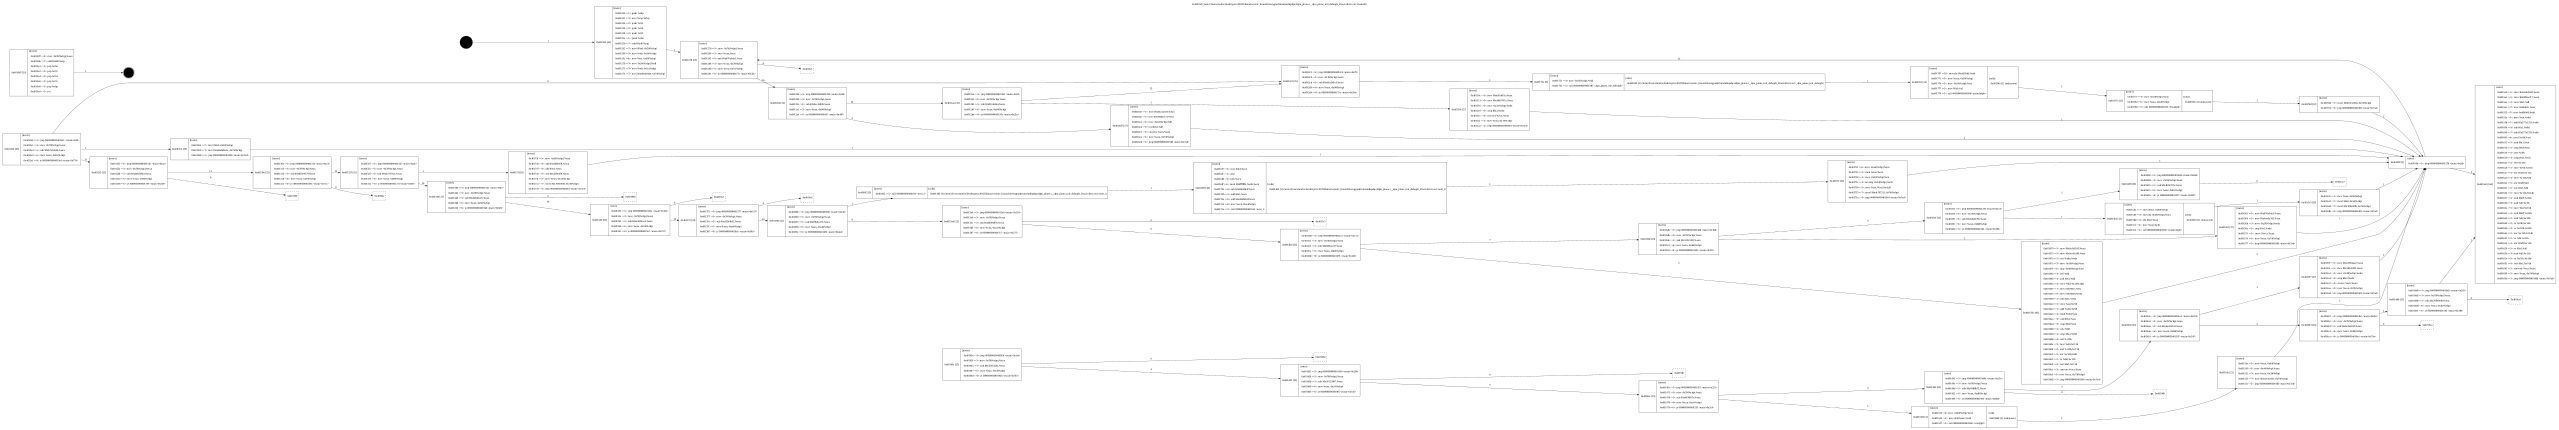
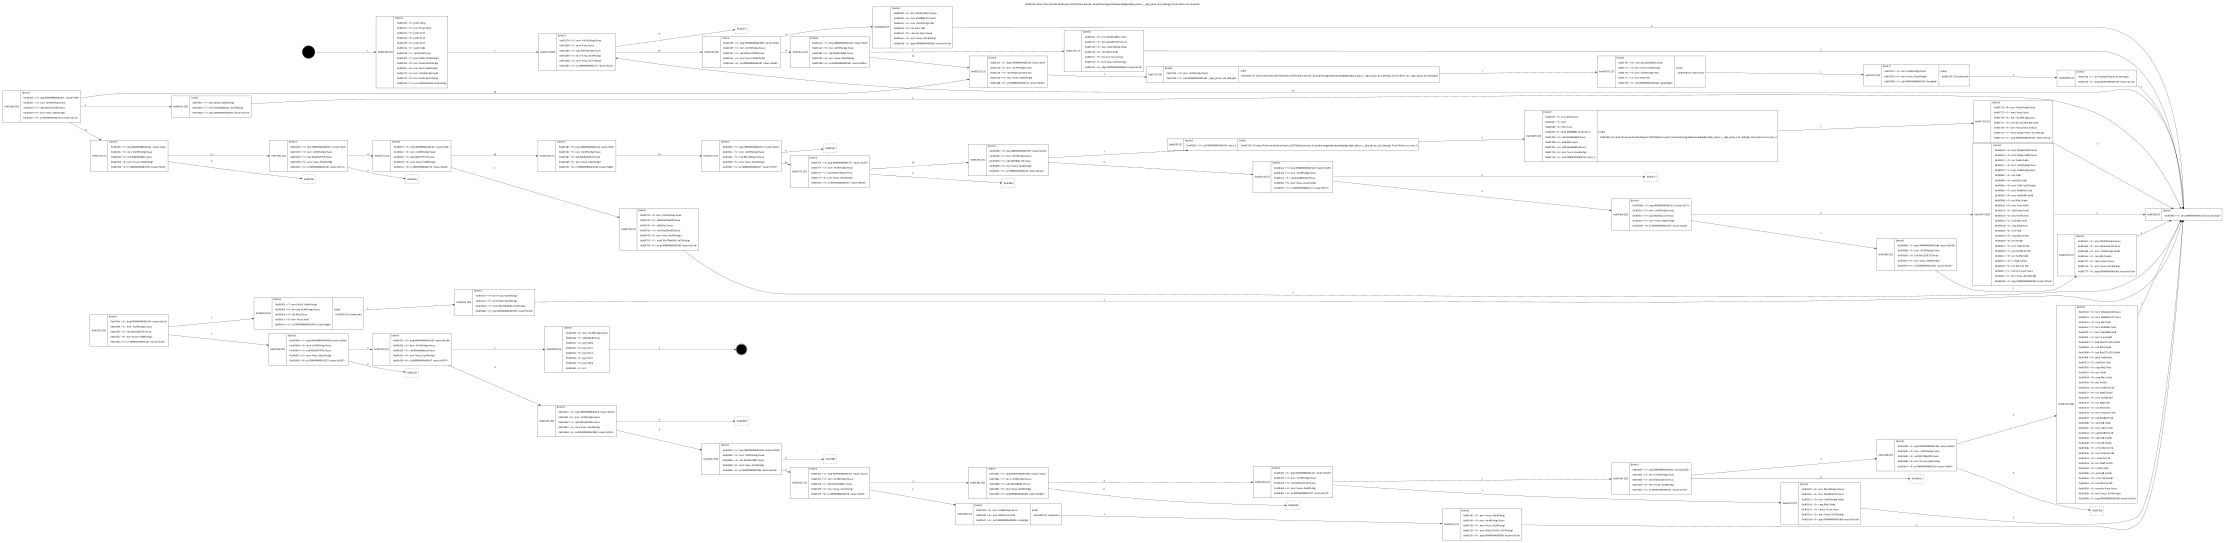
edge "0x4019fd [5]" -> "0x4015e0 [144]": reversed
node "0x40194d": removed
edge "0x4013d6 [25]" -> "0x4013ef [25]": removed, label "6"
node "0x401421 [25]": added
